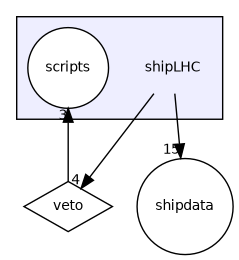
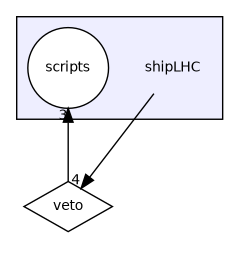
node "shipdata": removed
